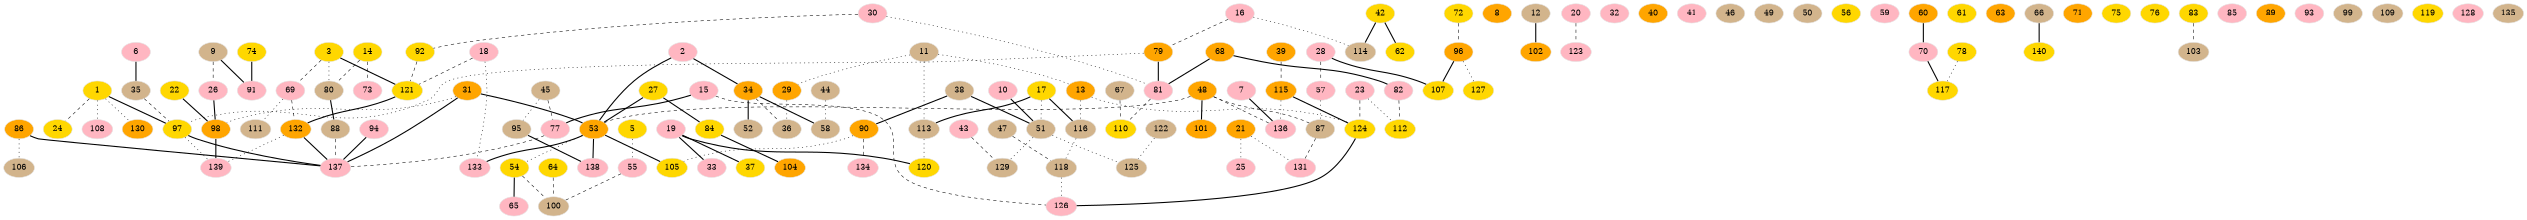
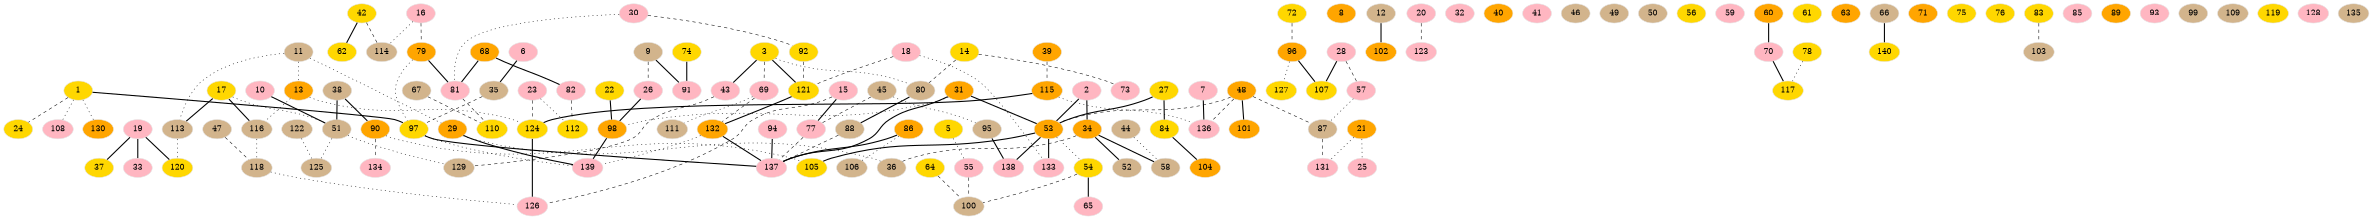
edge "42" -- "114": style bold -> dashed
edge "3" -- "43": added
edge "29" -- "139": added
